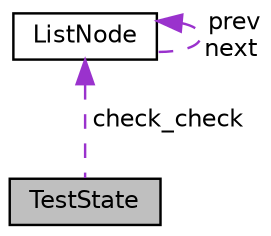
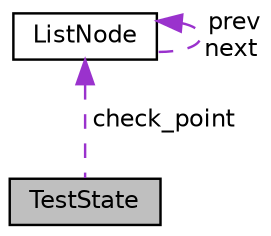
edge "TestState" -> "ListNode": label " check_check" -> " check_point"
